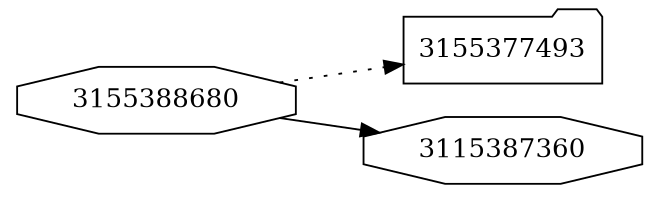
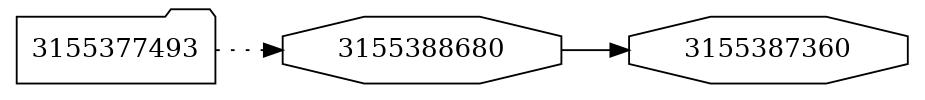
edge "3155388680" -> "3155377493": reversed
node "3115387360": label "3115387360" -> "3155387360"
